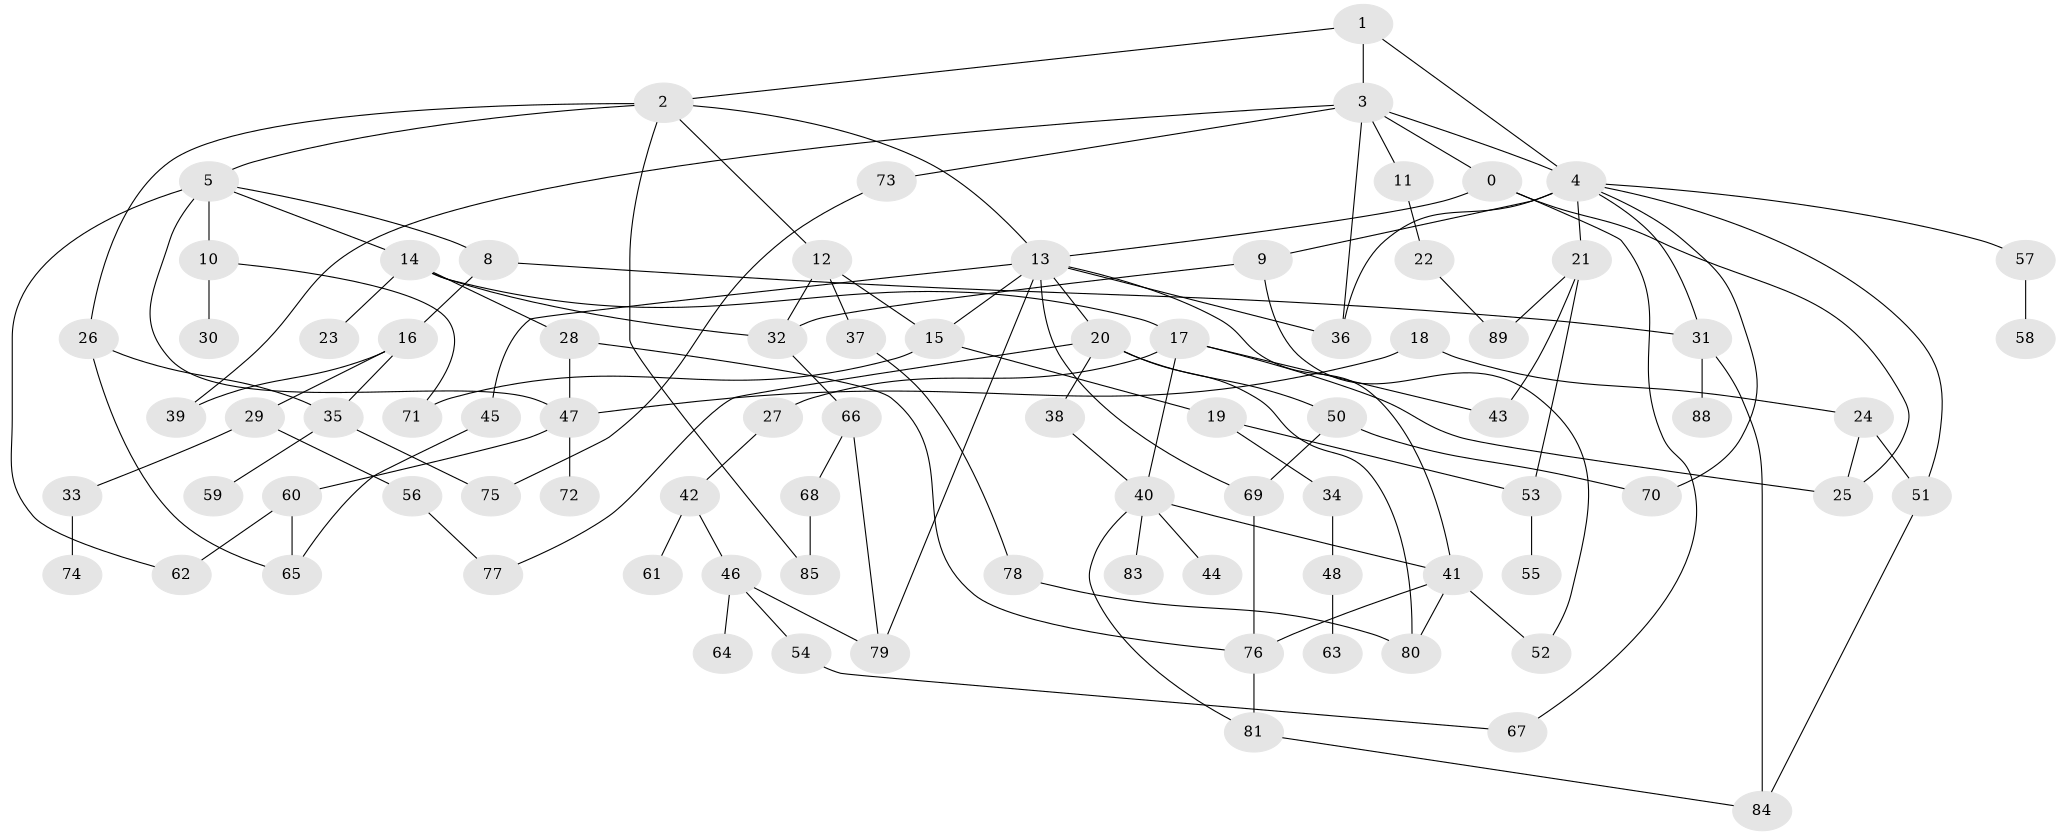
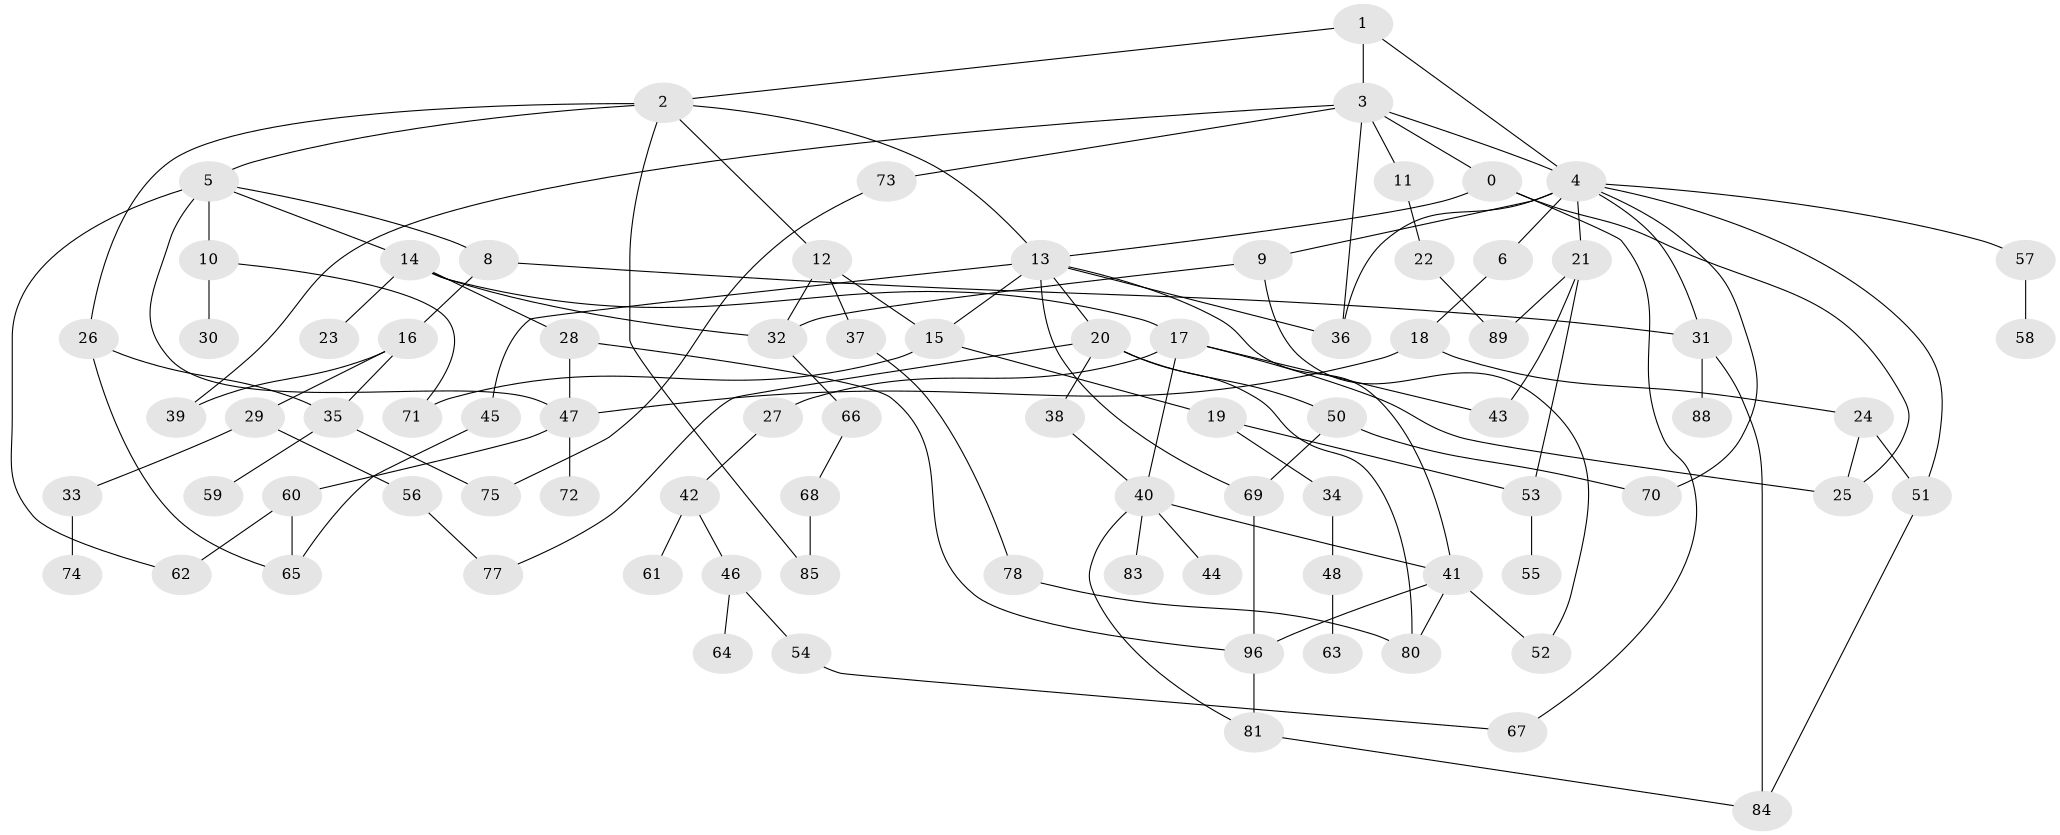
node "6": added
node "79": removed
node "76": label "76" -> "96"
